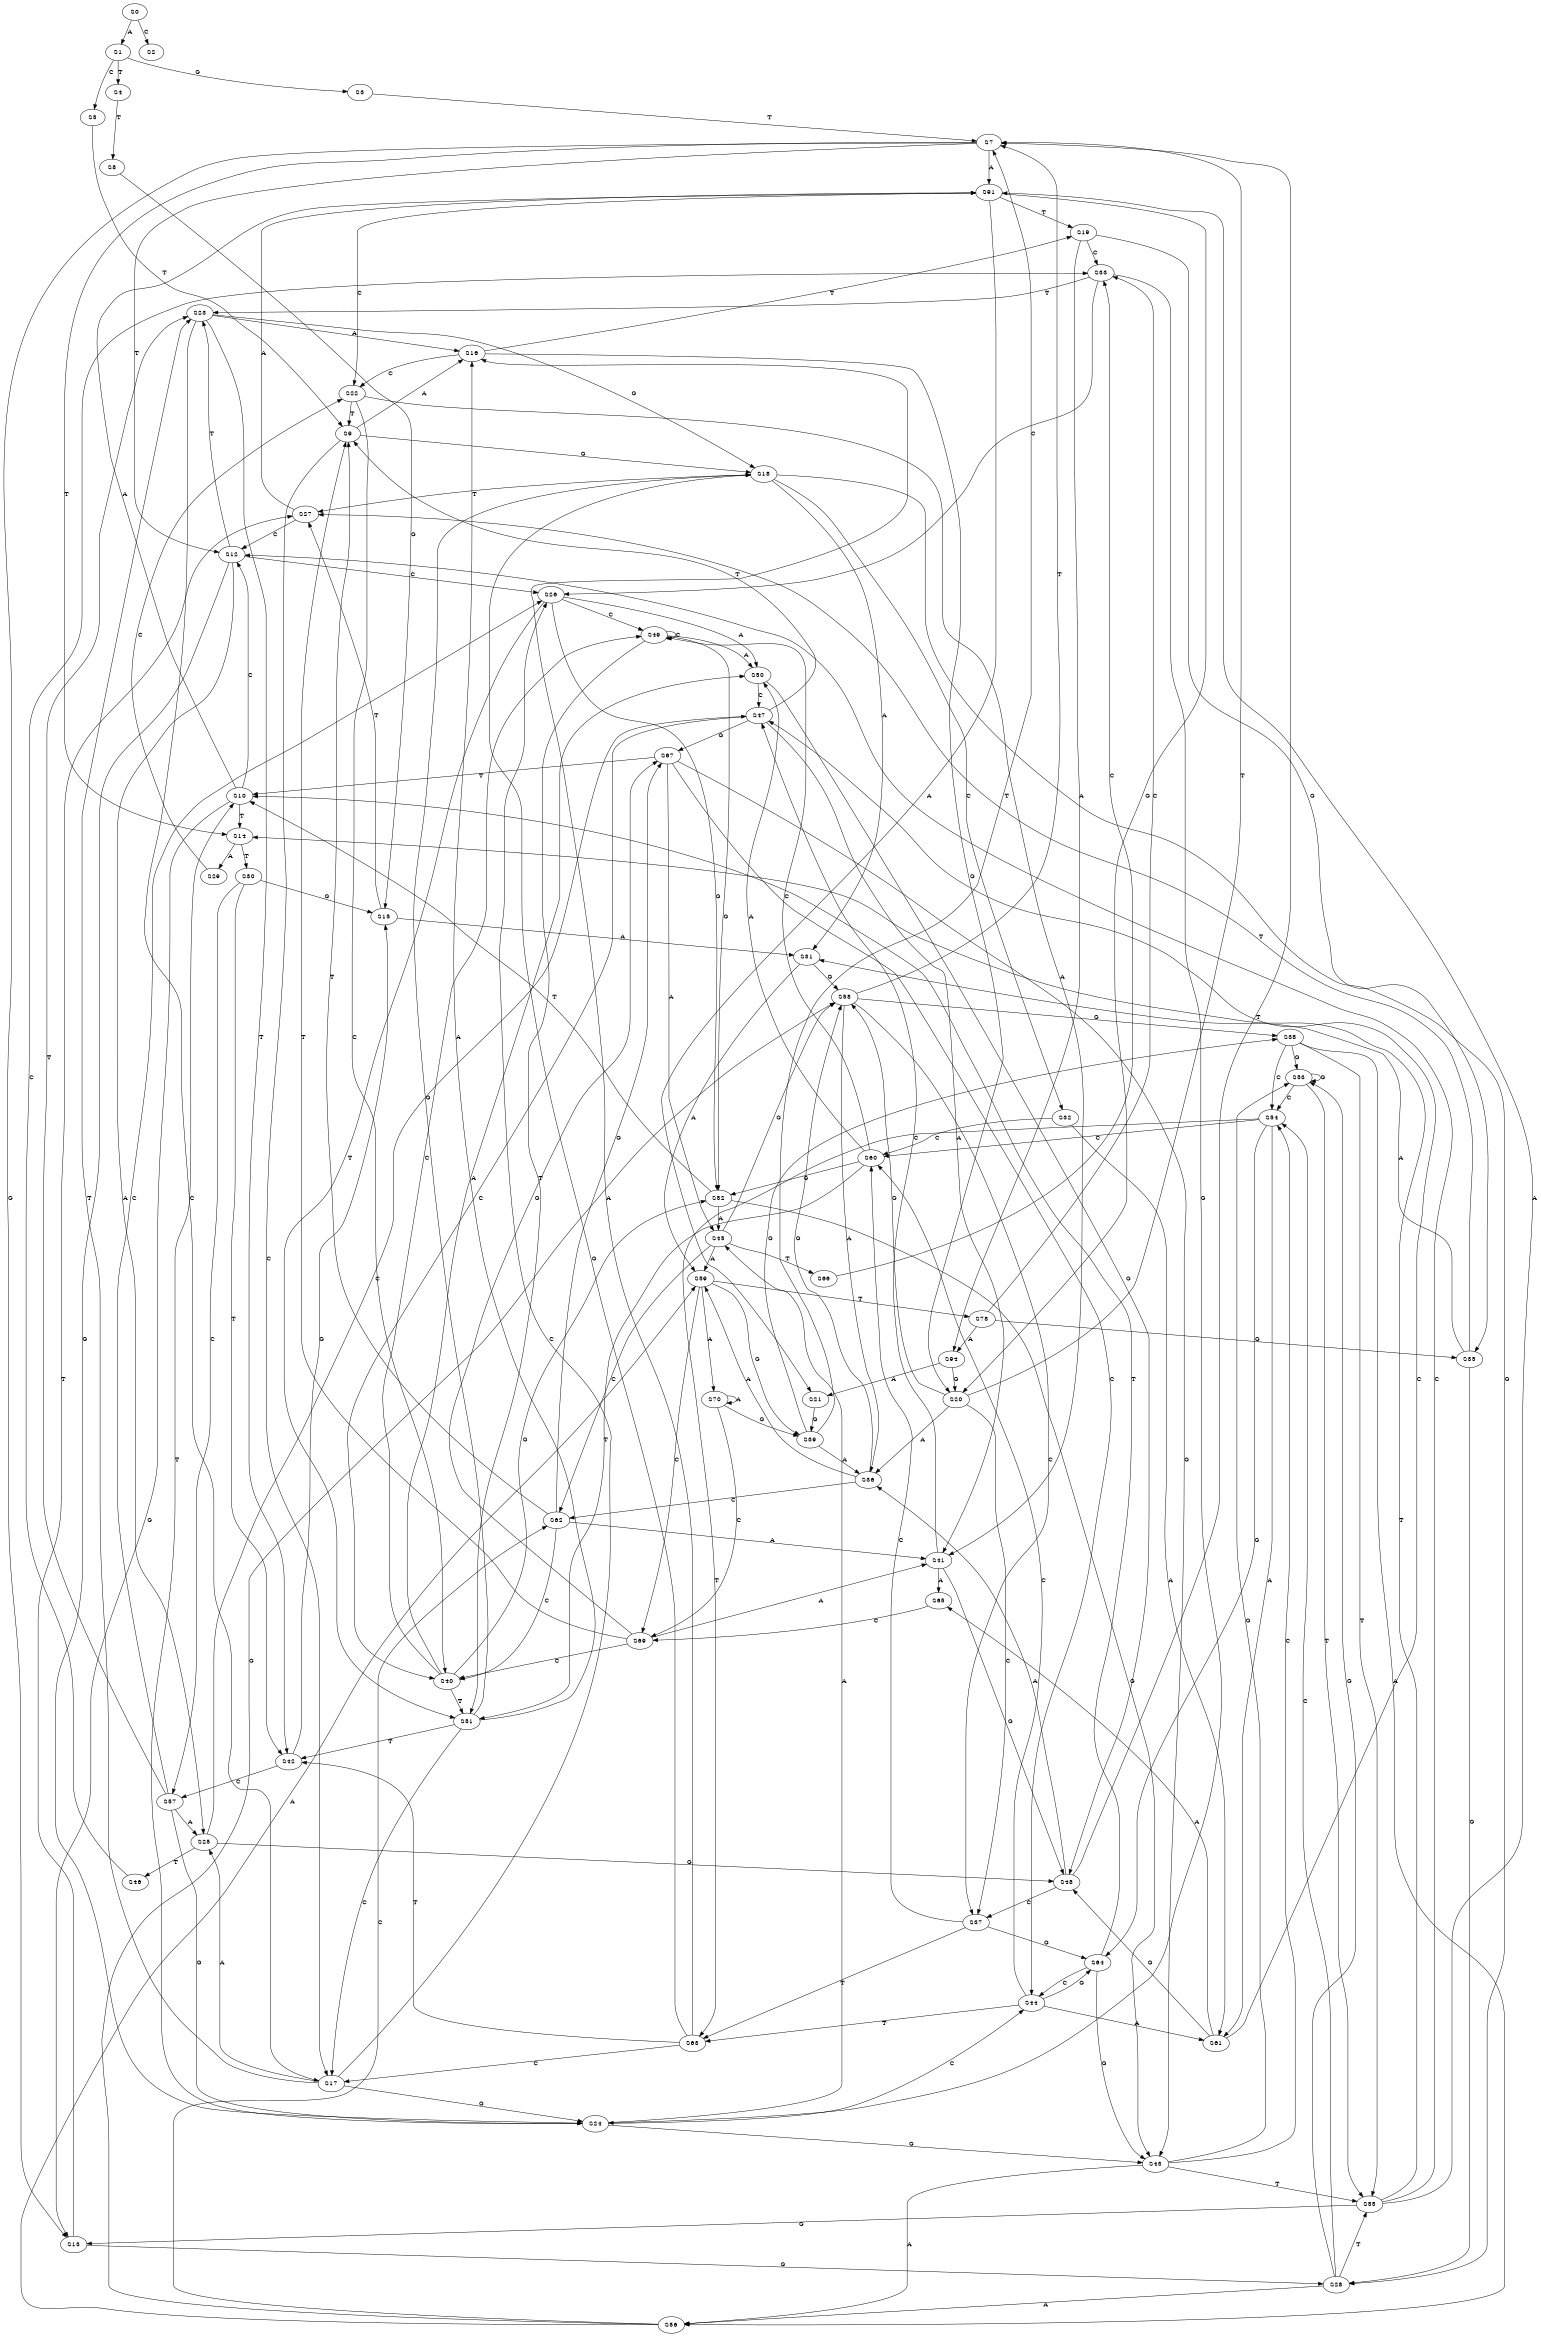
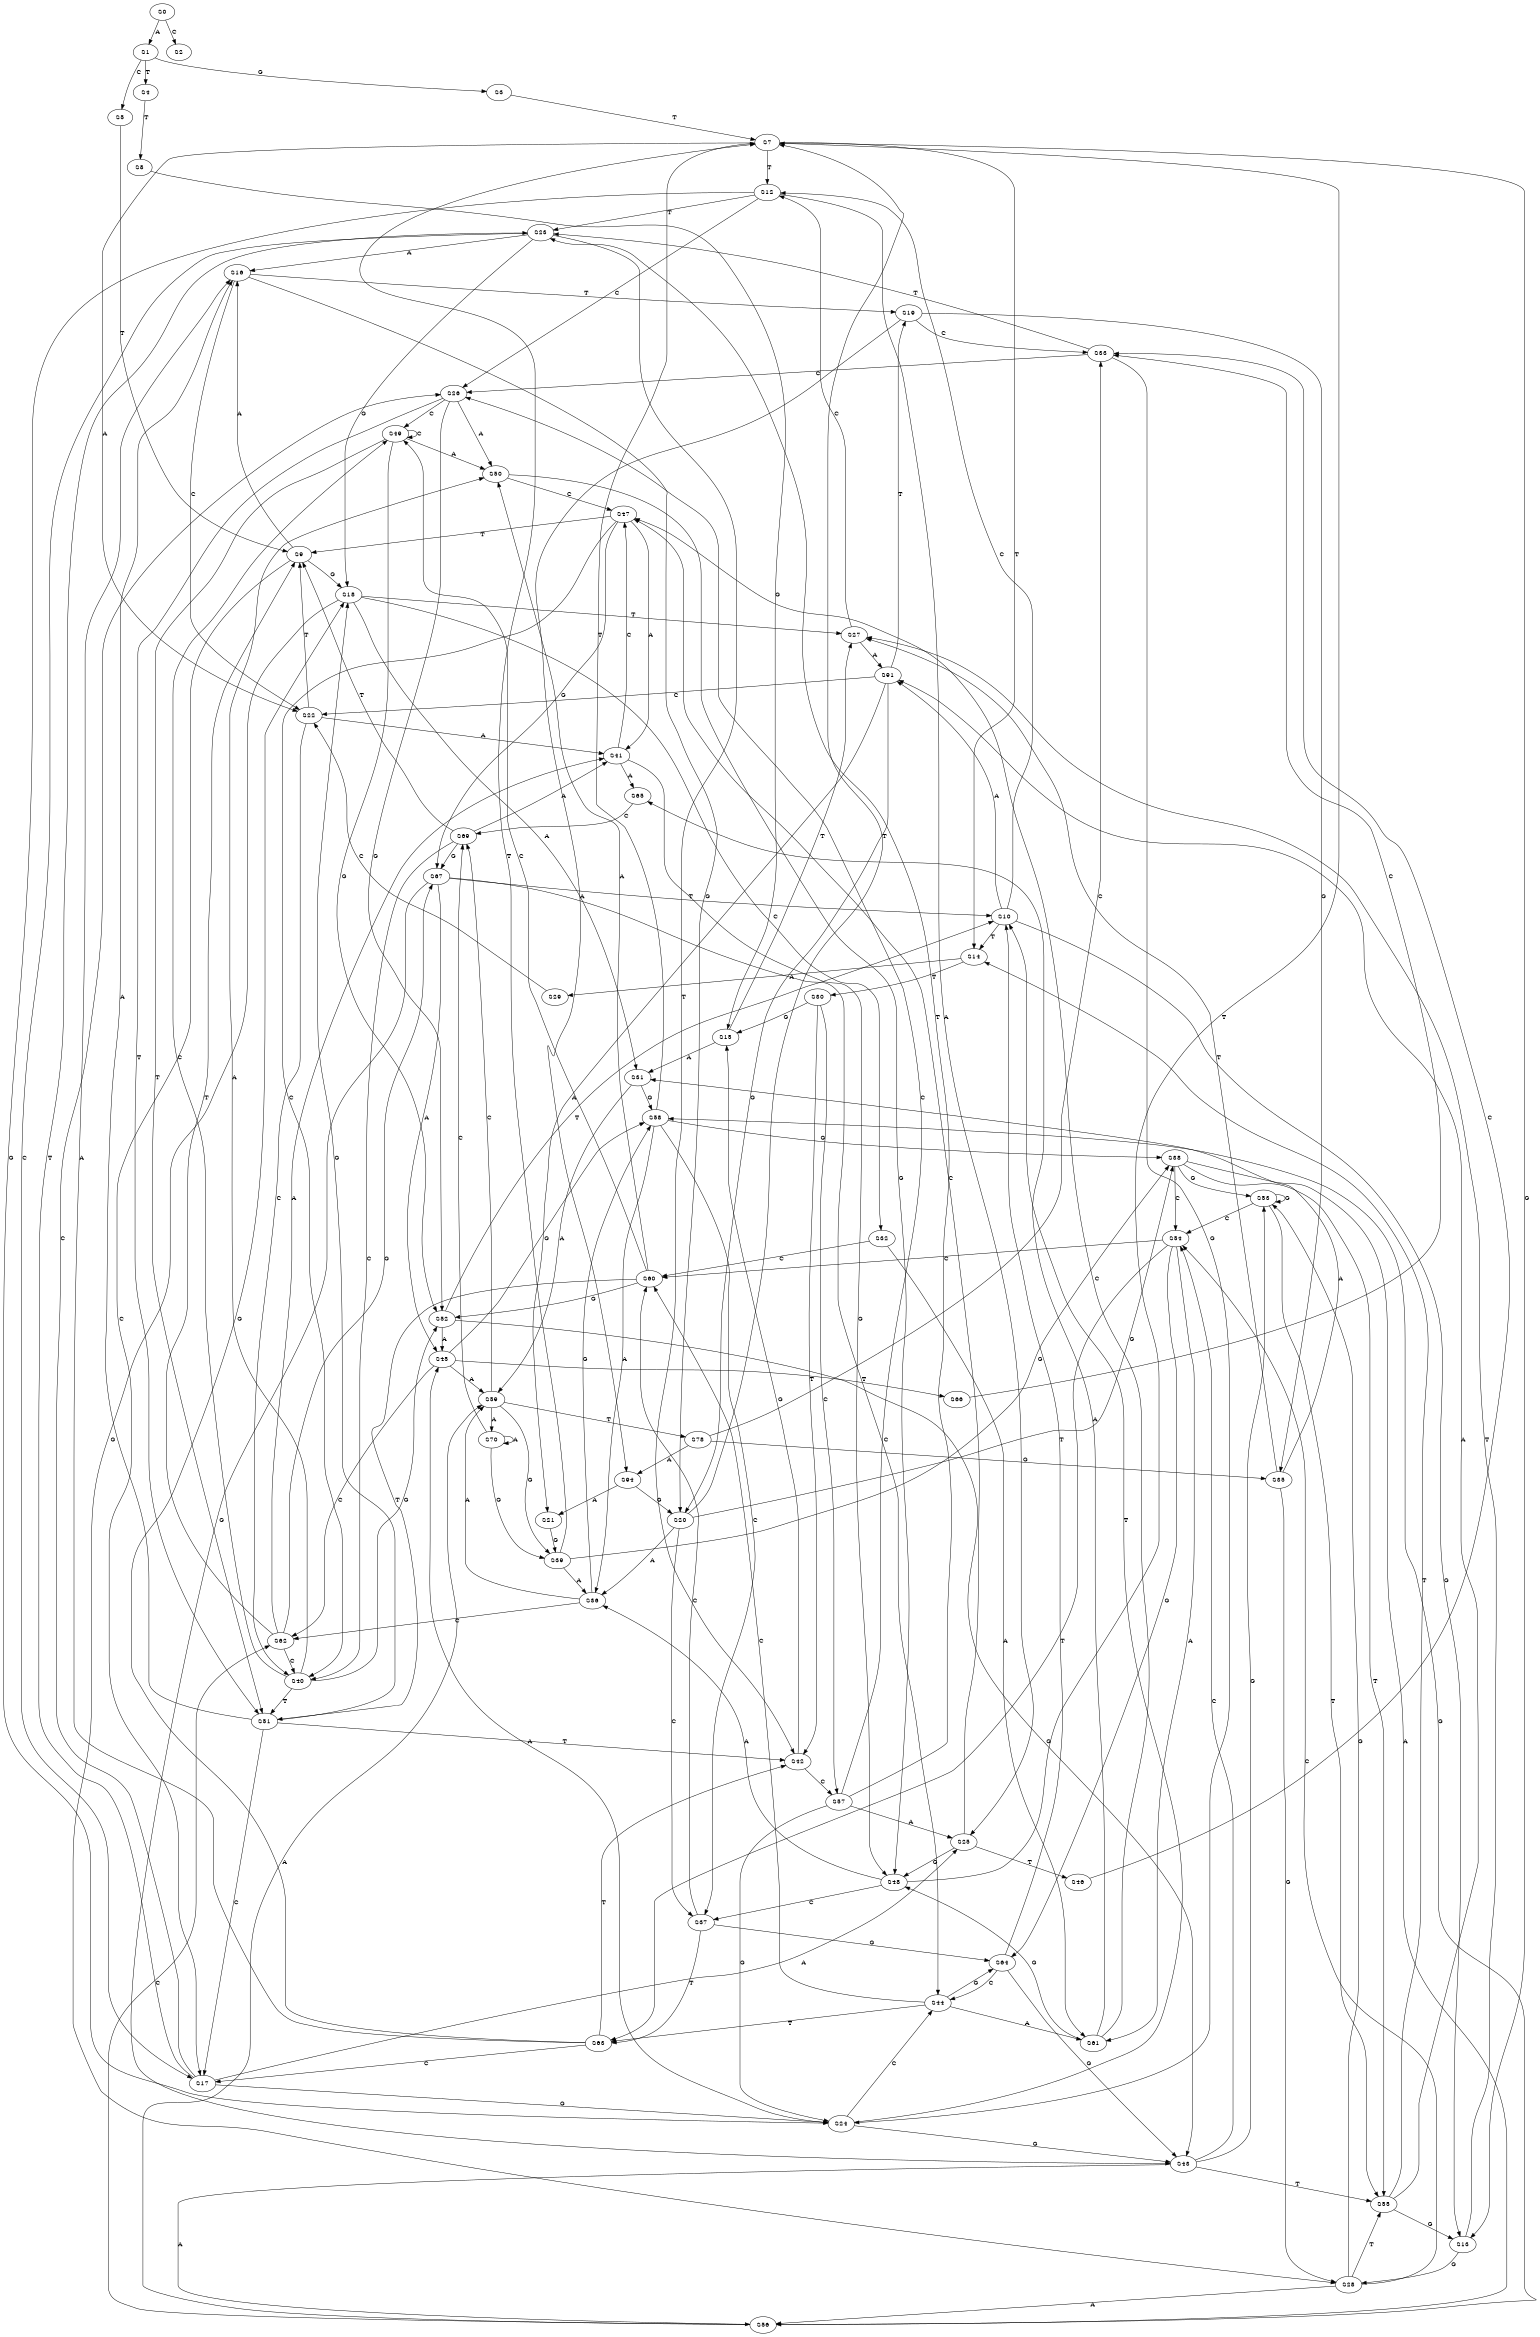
edge "S7" -> "S91": now "S7" -> "S22"
edge "S55" -> "S12": removed, label "C"
edge "S20" -> "S58": now "S20" -> "S38"
